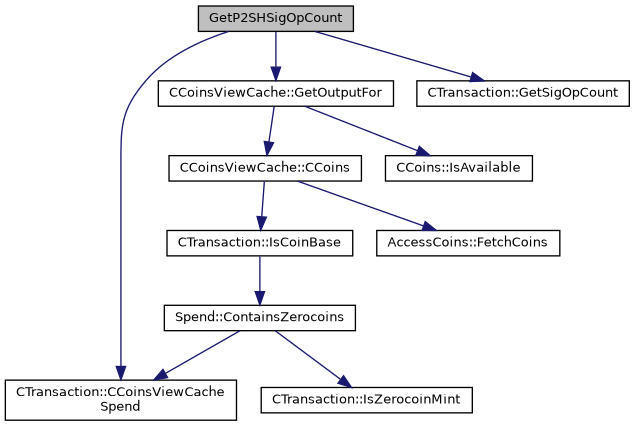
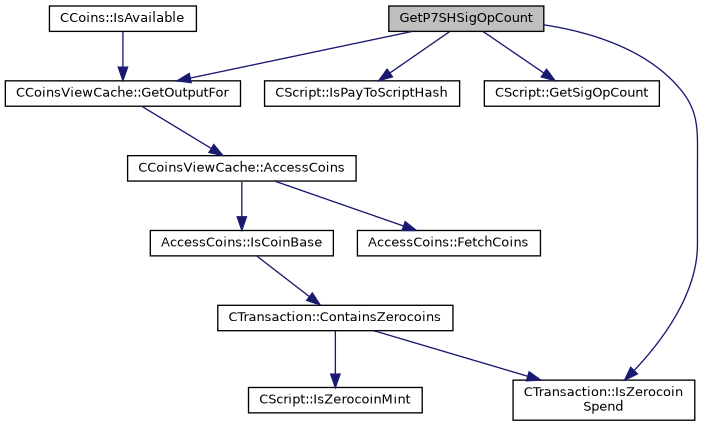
node "GetP2SHSigOpCount": label "GetP2SHSigOpCount" -> "GetP7SHSigOpCount"
node "CScript::IsPayToScriptHash": added
node "CTransaction::GetSigOpCount": label "CTransaction::GetSigOpCount" -> "CScript::GetSigOpCount"
edge "CCoinsViewCache::GetOutputFor" -> "CCoins::IsAvailable": reversed
node "CCoinsViewCache::CCoins": label "CCoinsViewCache::CCoins" -> "CCoinsViewCache::AccessCoins"
node "CTransaction::IsCoinBase": label "CTransaction::IsCoinBase" -> "AccessCoins::IsCoinBase"
node "Spend::ContainsZerocoins": label "Spend::ContainsZerocoins" -> "CTransaction::ContainsZerocoins"
node "CTransaction::CCoinsViewCache Spend": label "CTransaction::CCoinsViewCache Spend" -> "CTransaction::IsZerocoin Spend"
node "CTransaction::IsZerocoinMint": label "CTransaction::IsZerocoinMint" -> "CScript::IsZerocoinMint"
